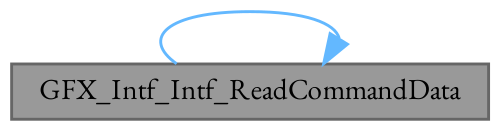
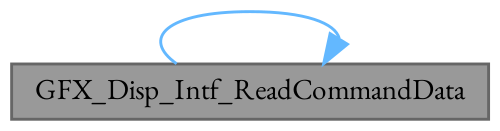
node "GFX_Intf_Intf_ReadCommandData": label "GFX_Intf_Intf_ReadCommandData" -> "GFX_Disp_Intf_ReadCommandData"
